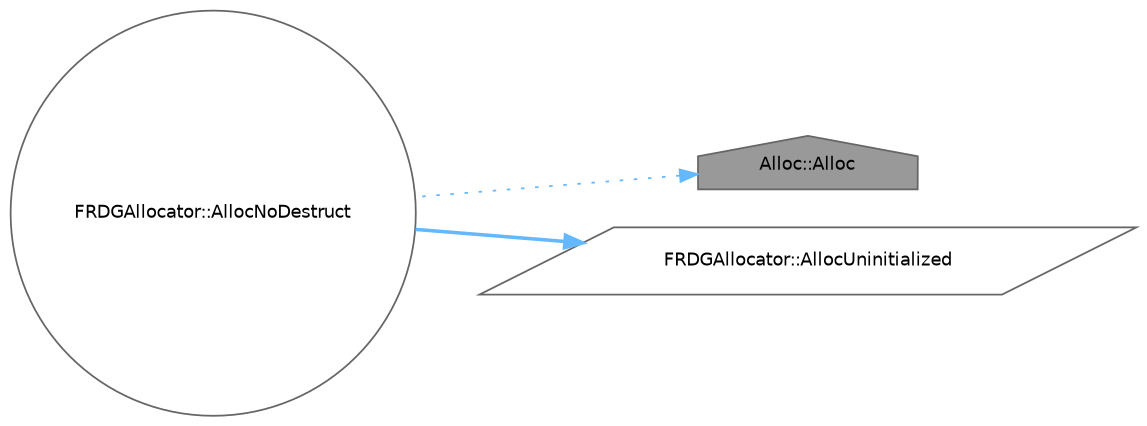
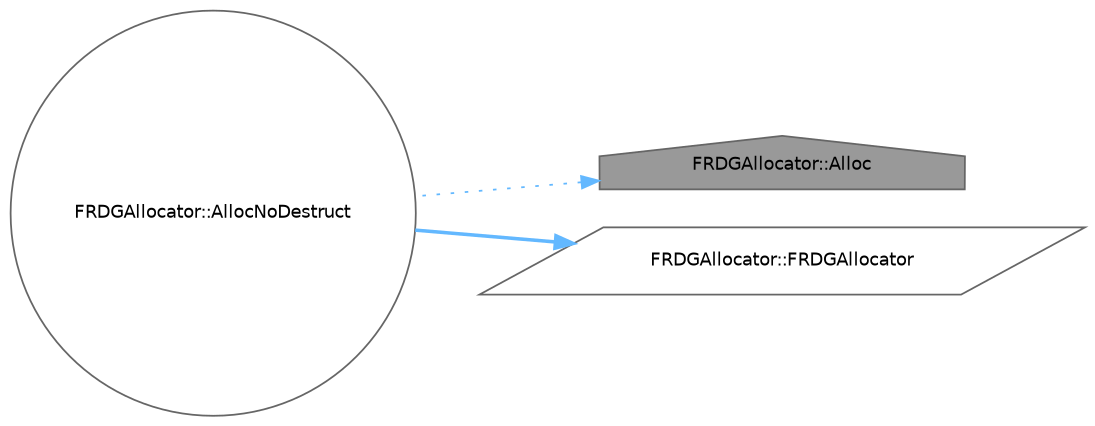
node "Alloc::Alloc": label "Alloc::Alloc" -> "FRDGAllocator::Alloc"
node "FRDGAllocator::AllocUninitialized": label "FRDGAllocator::AllocUninitialized" -> "FRDGAllocator::FRDGAllocator"
